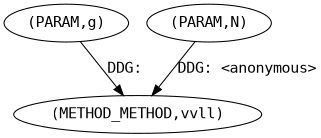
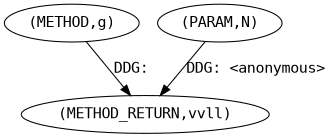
node "(PARAM,g)": label "(PARAM,g)" -> "(METHOD,g)"
node "(METHOD_METHOD,vvll)": label "(METHOD_METHOD,vvll)" -> "(METHOD_RETURN,vvll)"
